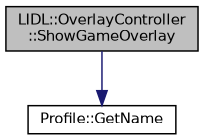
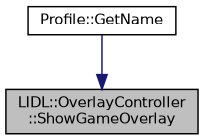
edge "LIDL::OverlayController ::ShowGameOverlay" -> "Profile::GetName": reversed
